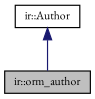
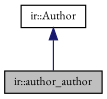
node "ir::orm_author": label "ir::orm_author" -> "ir::author_author"
